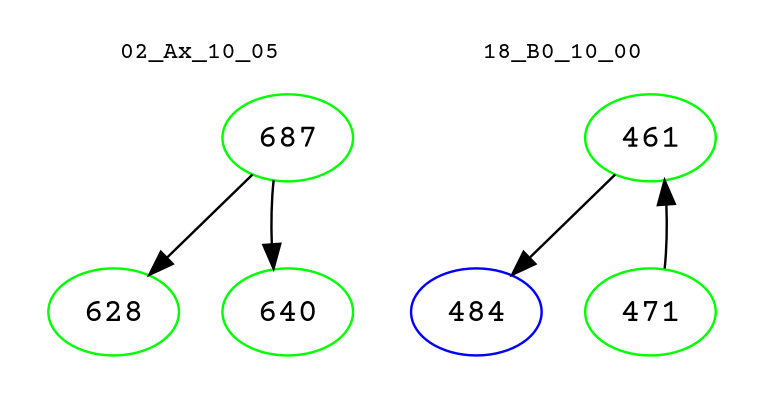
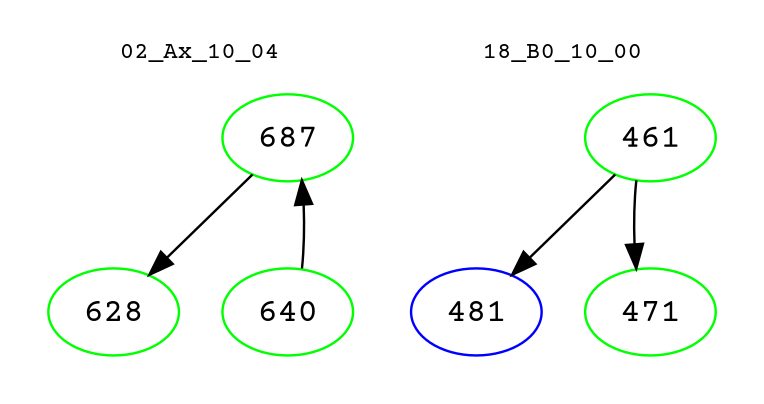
cluster "02_Ax_10_05": label "02_Ax_10_05" -> "02_Ax_10_04"
edge "687" -> "640": reversed
edge "471" -> "461": reversed
node "484": label "484" -> "481"
